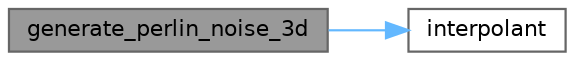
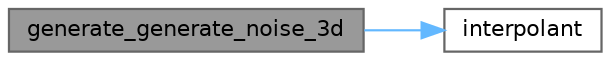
node "generate_perlin_noise_3d": label "generate_perlin_noise_3d" -> "generate_generate_noise_3d"
